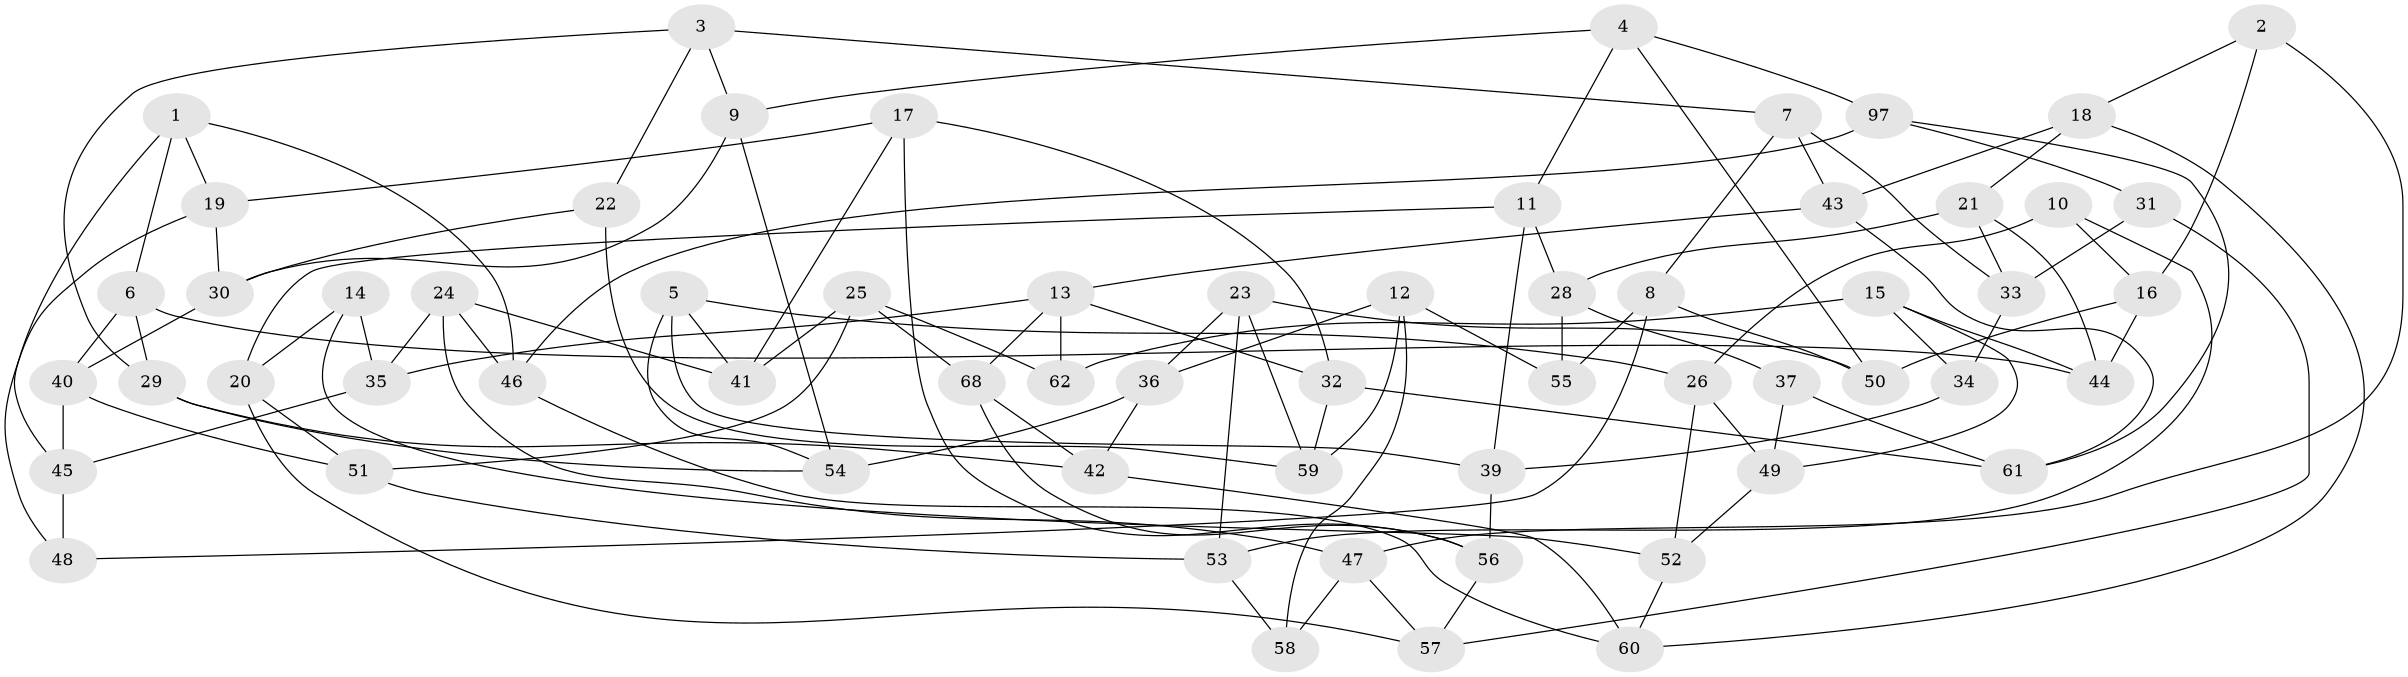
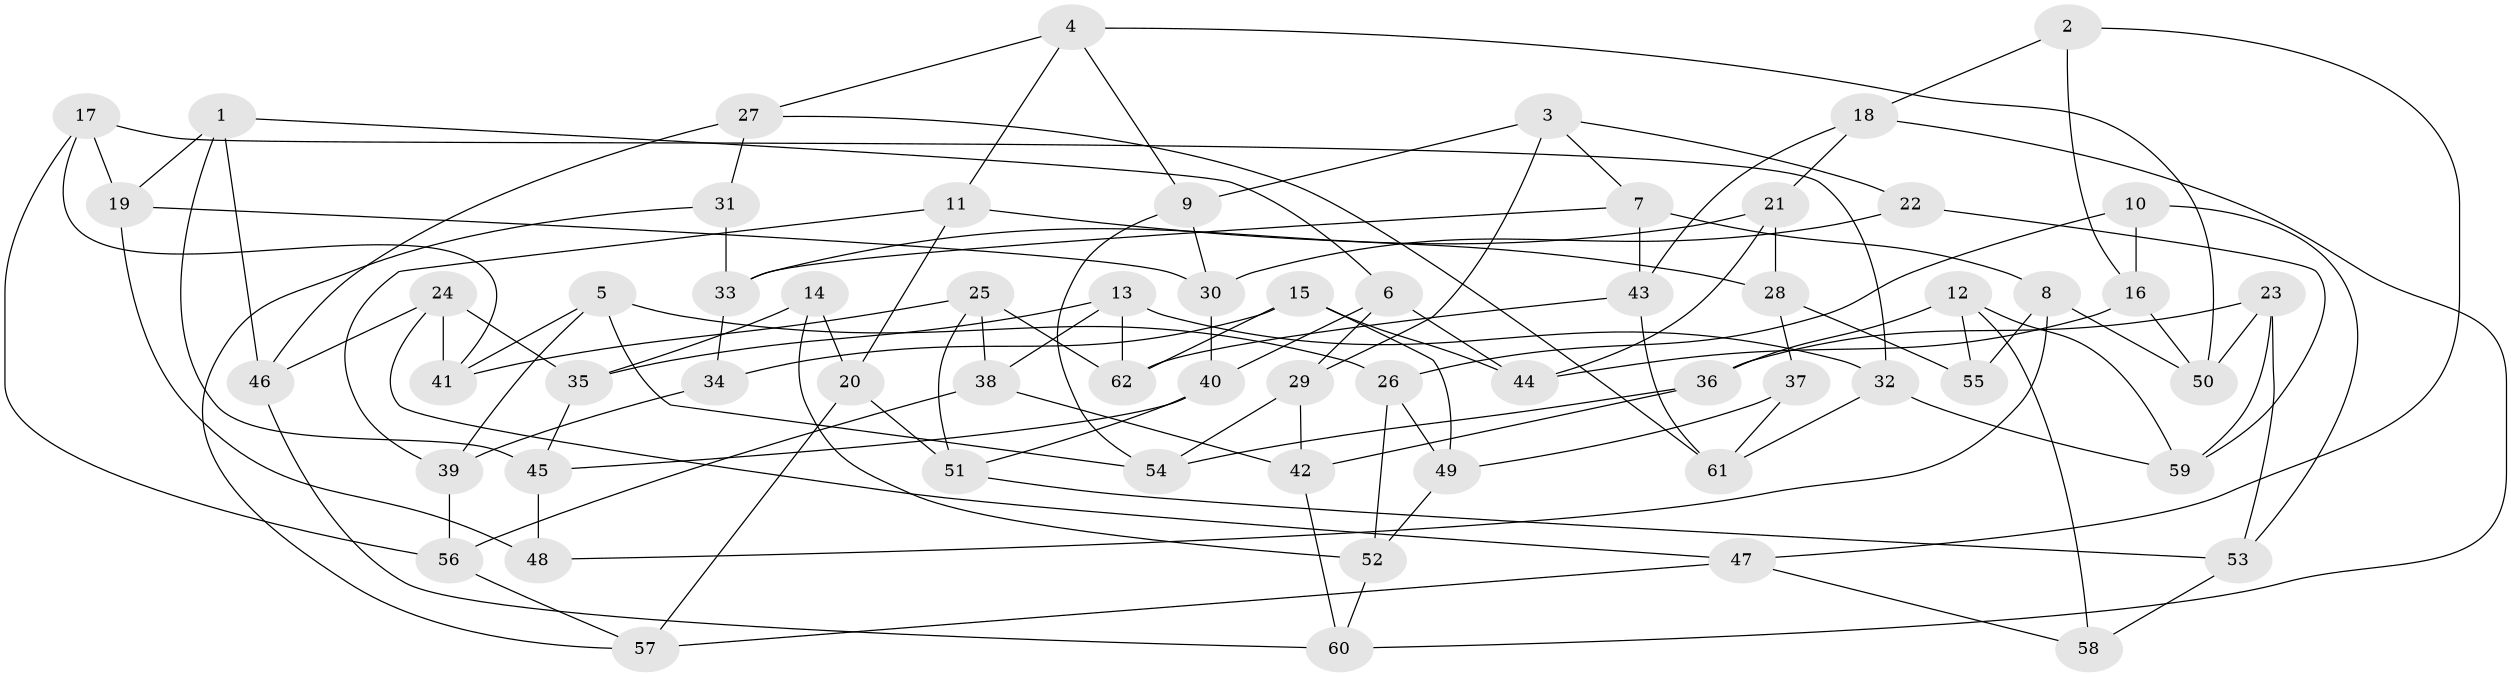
node "97": label "97" -> "27"
edge "43" -- "13": now "43" -- "62"
node "68": label "68" -> "38"
